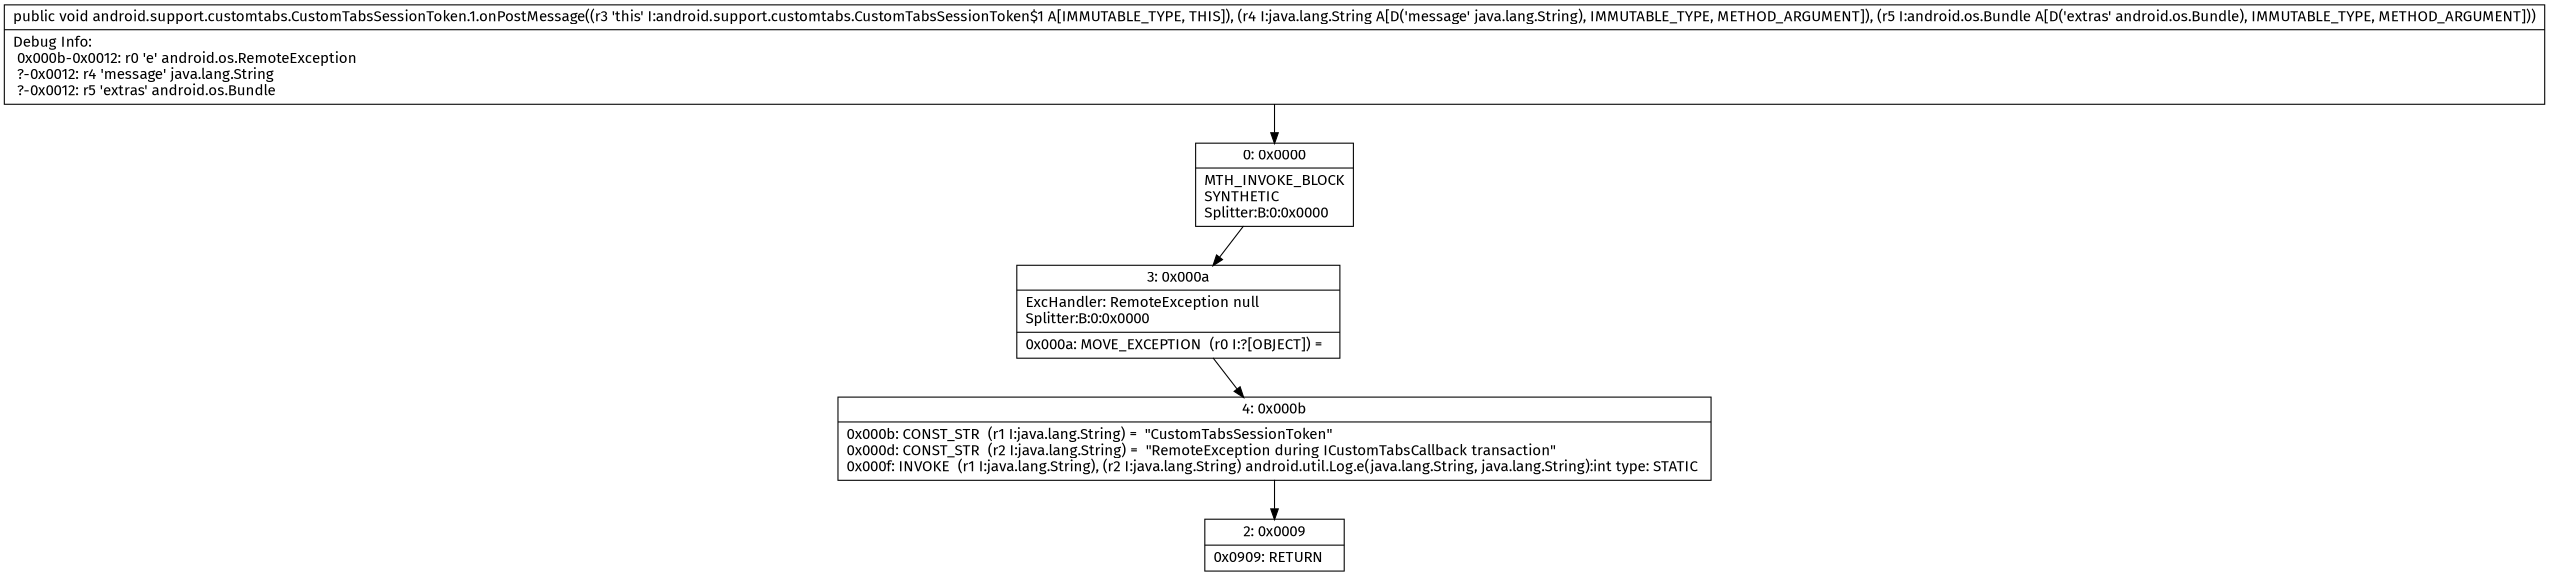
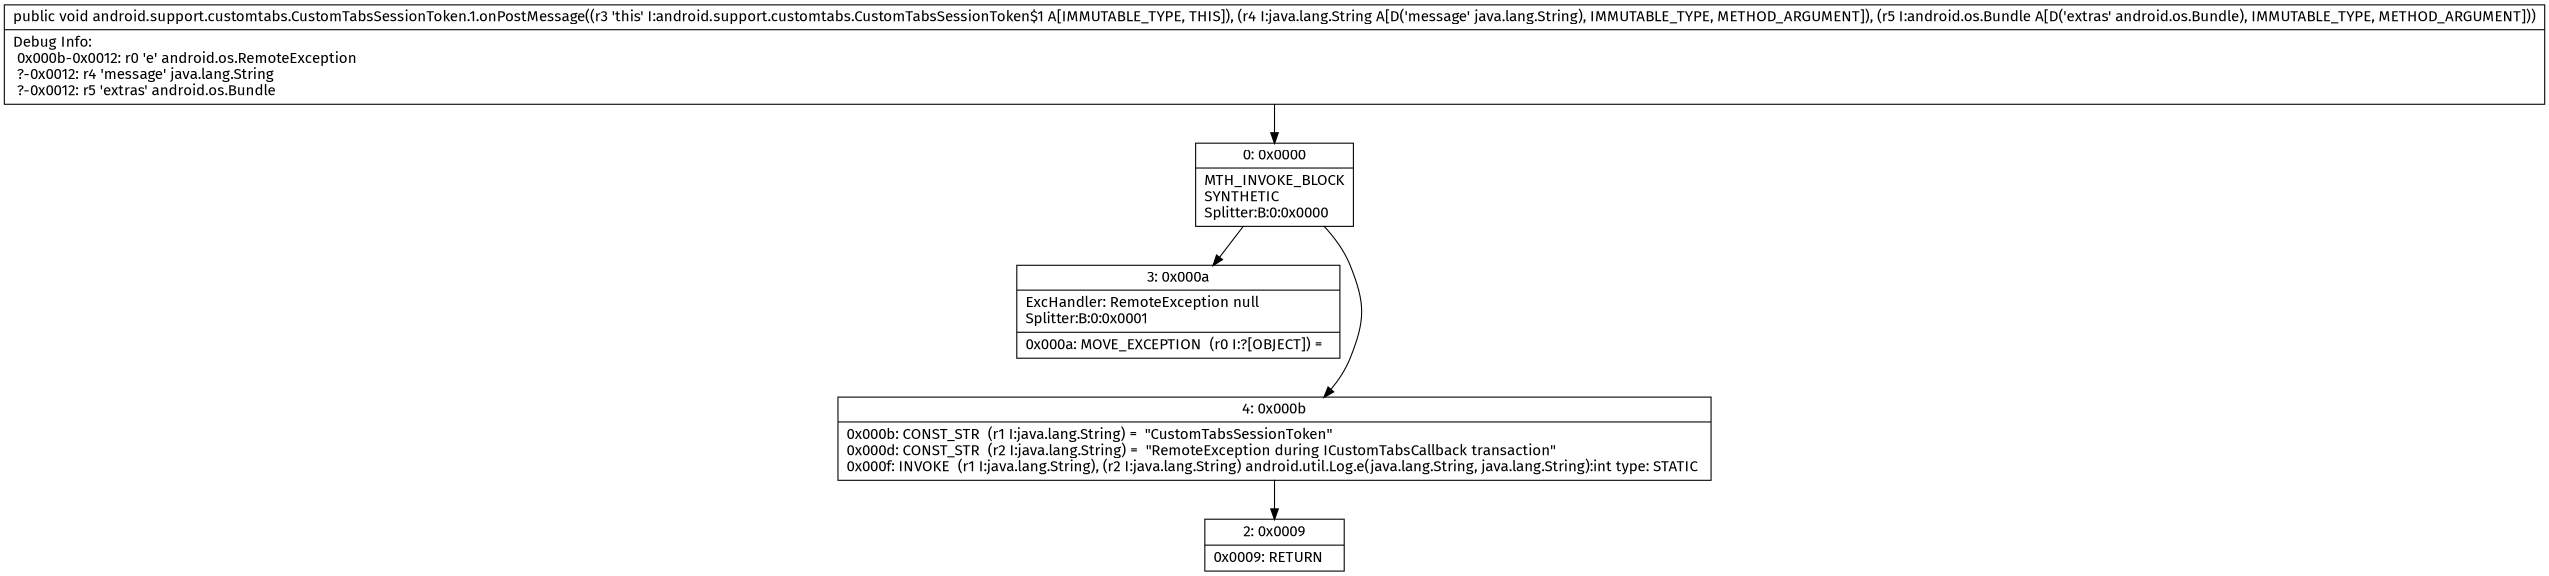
node "3: 0x000a": text "Splitter:B:0:0x0000" -> "Splitter:B:0:0x0001"
edge "3: 0x000a" -> "4: 0x000b": now "0: 0x0000" -> "4: 0x000b"
node "2: 0x0009": text "0x0909: RETURN" -> "0x0009: RETURN"
